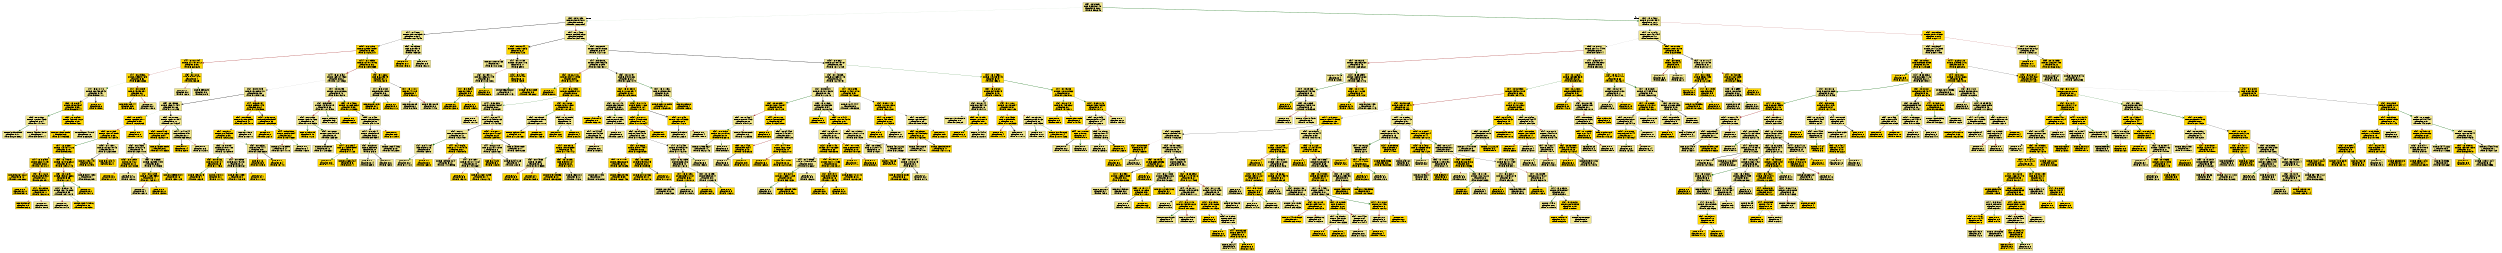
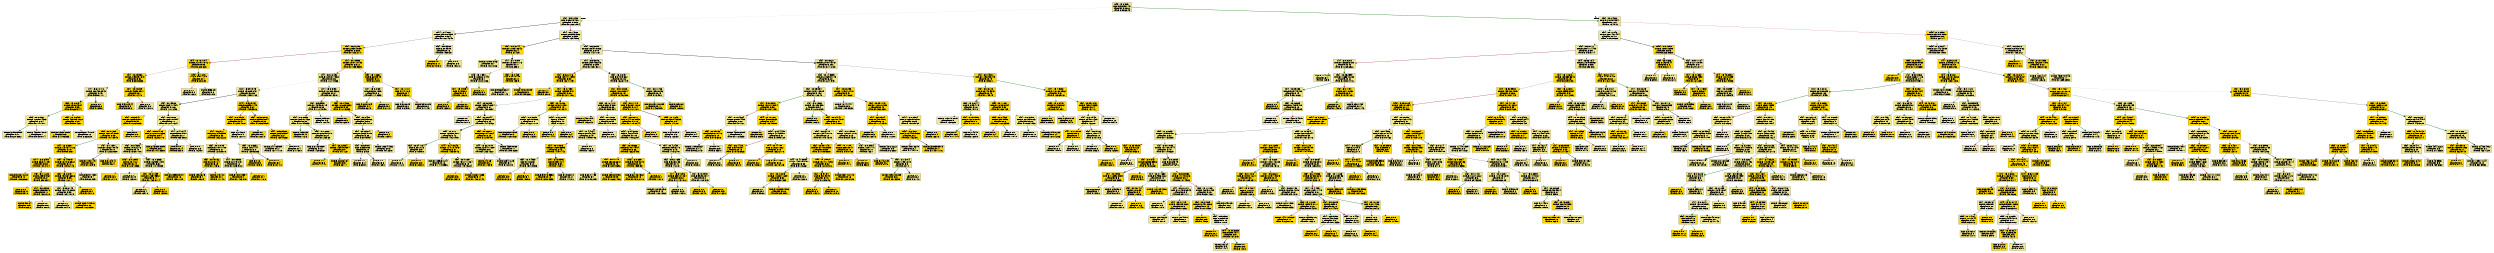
node "X[6] <= 0.1984 mse = 63557.0 samples = 6 value = 680.0": label "X[6] <= 0.1984 mse = 63557.0 samples = 6 value = 680.0" -> "X[6] <= 0.1984 mse = 63557.0 mse = 6 value = 680.0"
node "mse = 25143.0612 samples = 7 value = 334.7143": added
